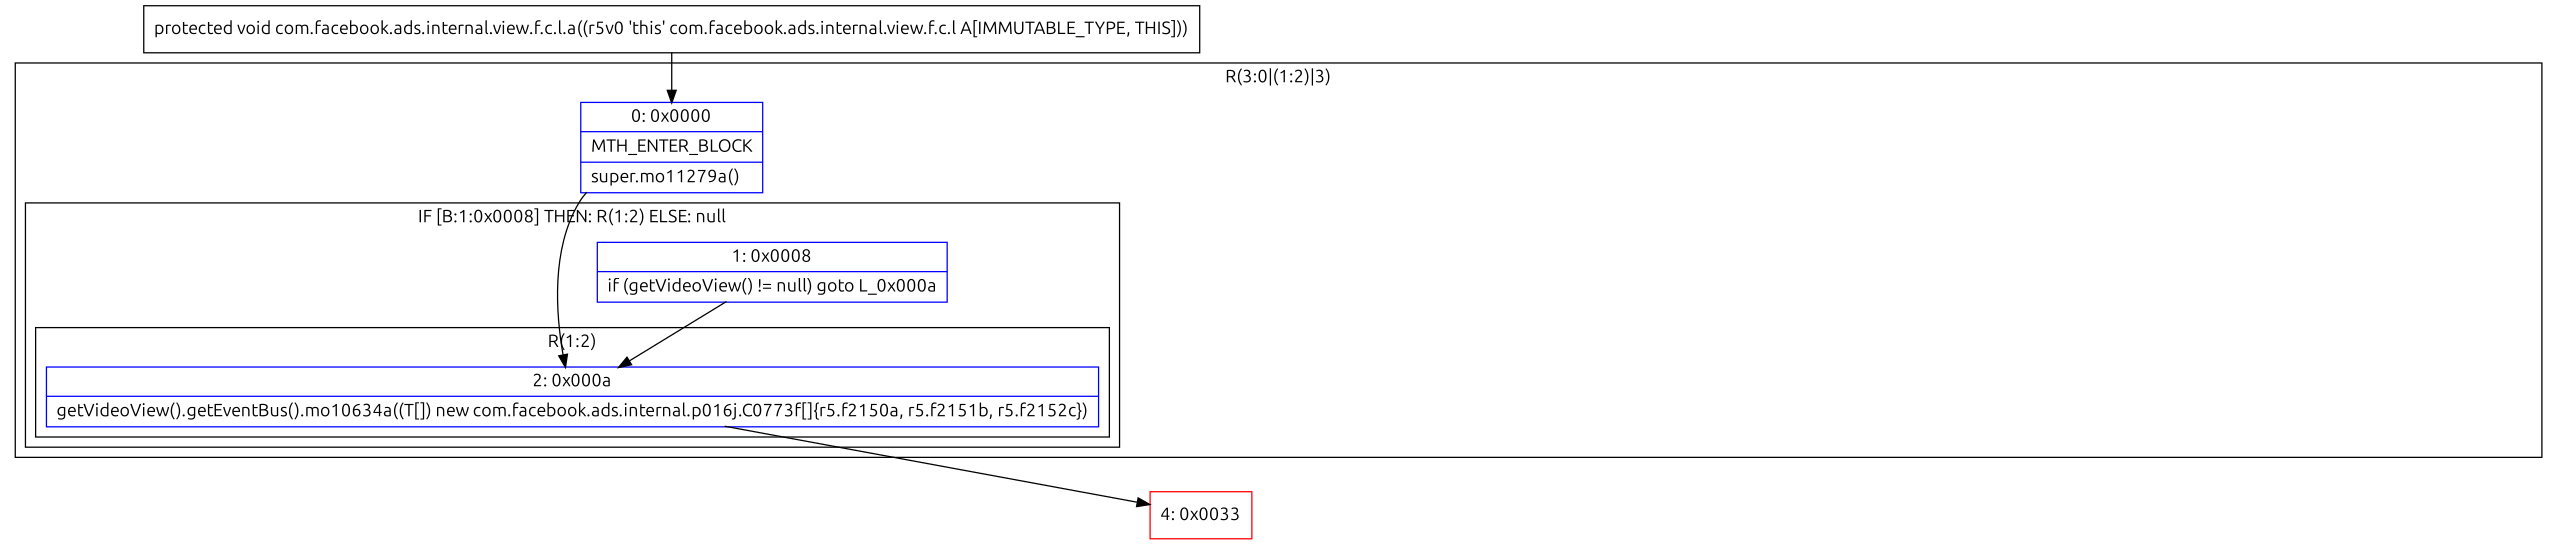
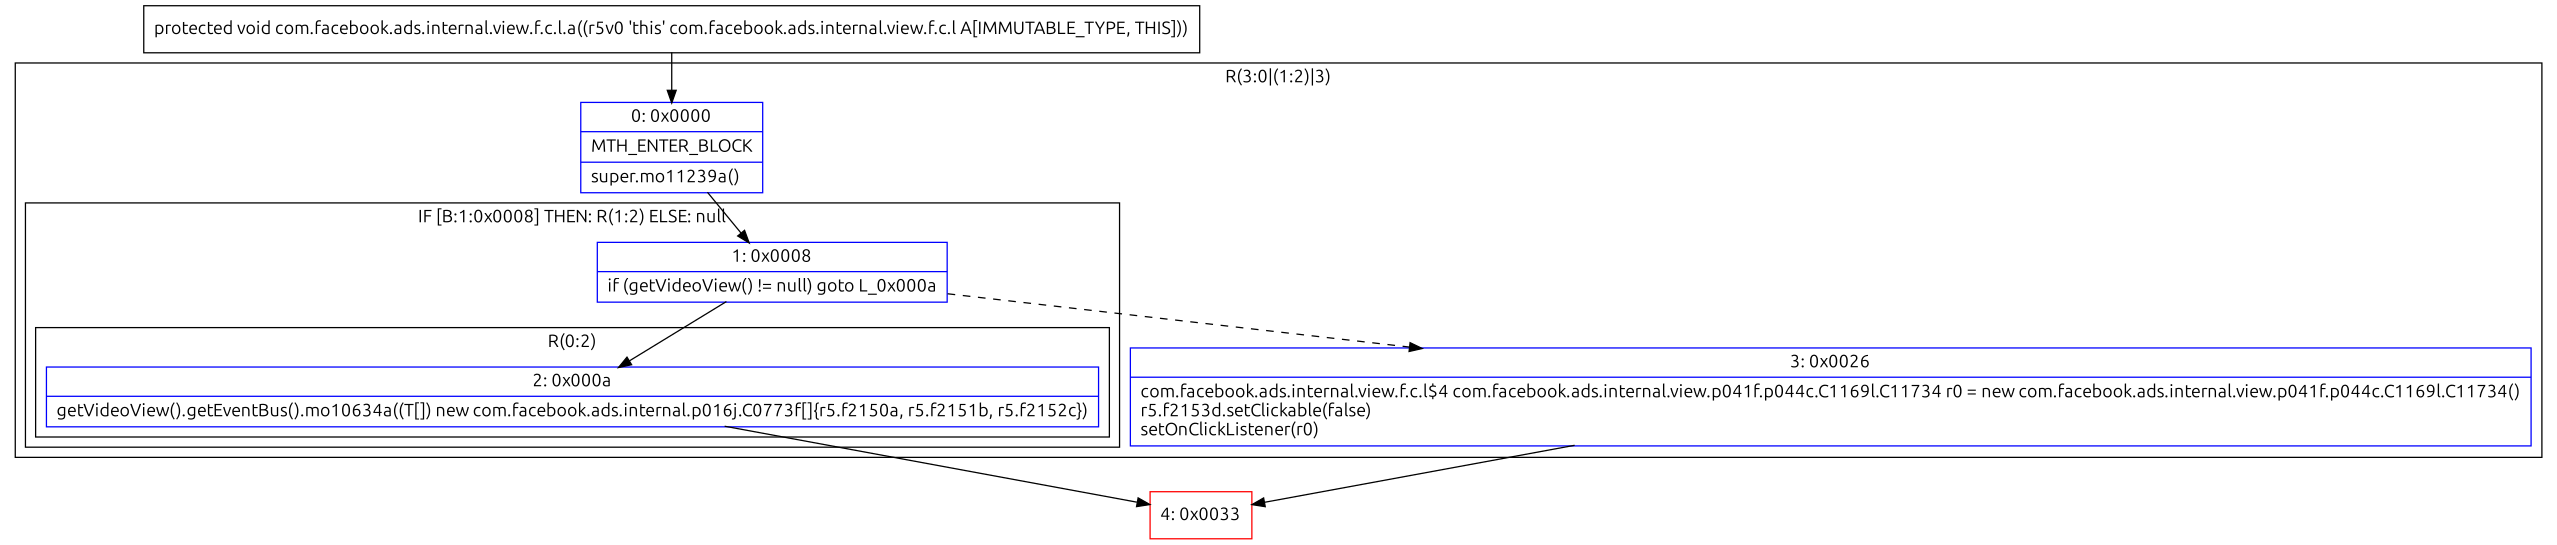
node "0: 0x0000": text "super.mo11279a()" -> "super.mo11239a()"
edge "0: 0x0000" -> "2: 0x000a": now "0: 0x0000" -> "1: 0x0008"
cluster "R(1:2)": label "R(1:2)" -> "R(0:2)"
node "3: 0x0026": added
